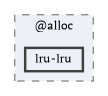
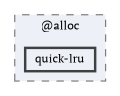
node "lru-lru": label "lru-lru" -> "quick-lru"
